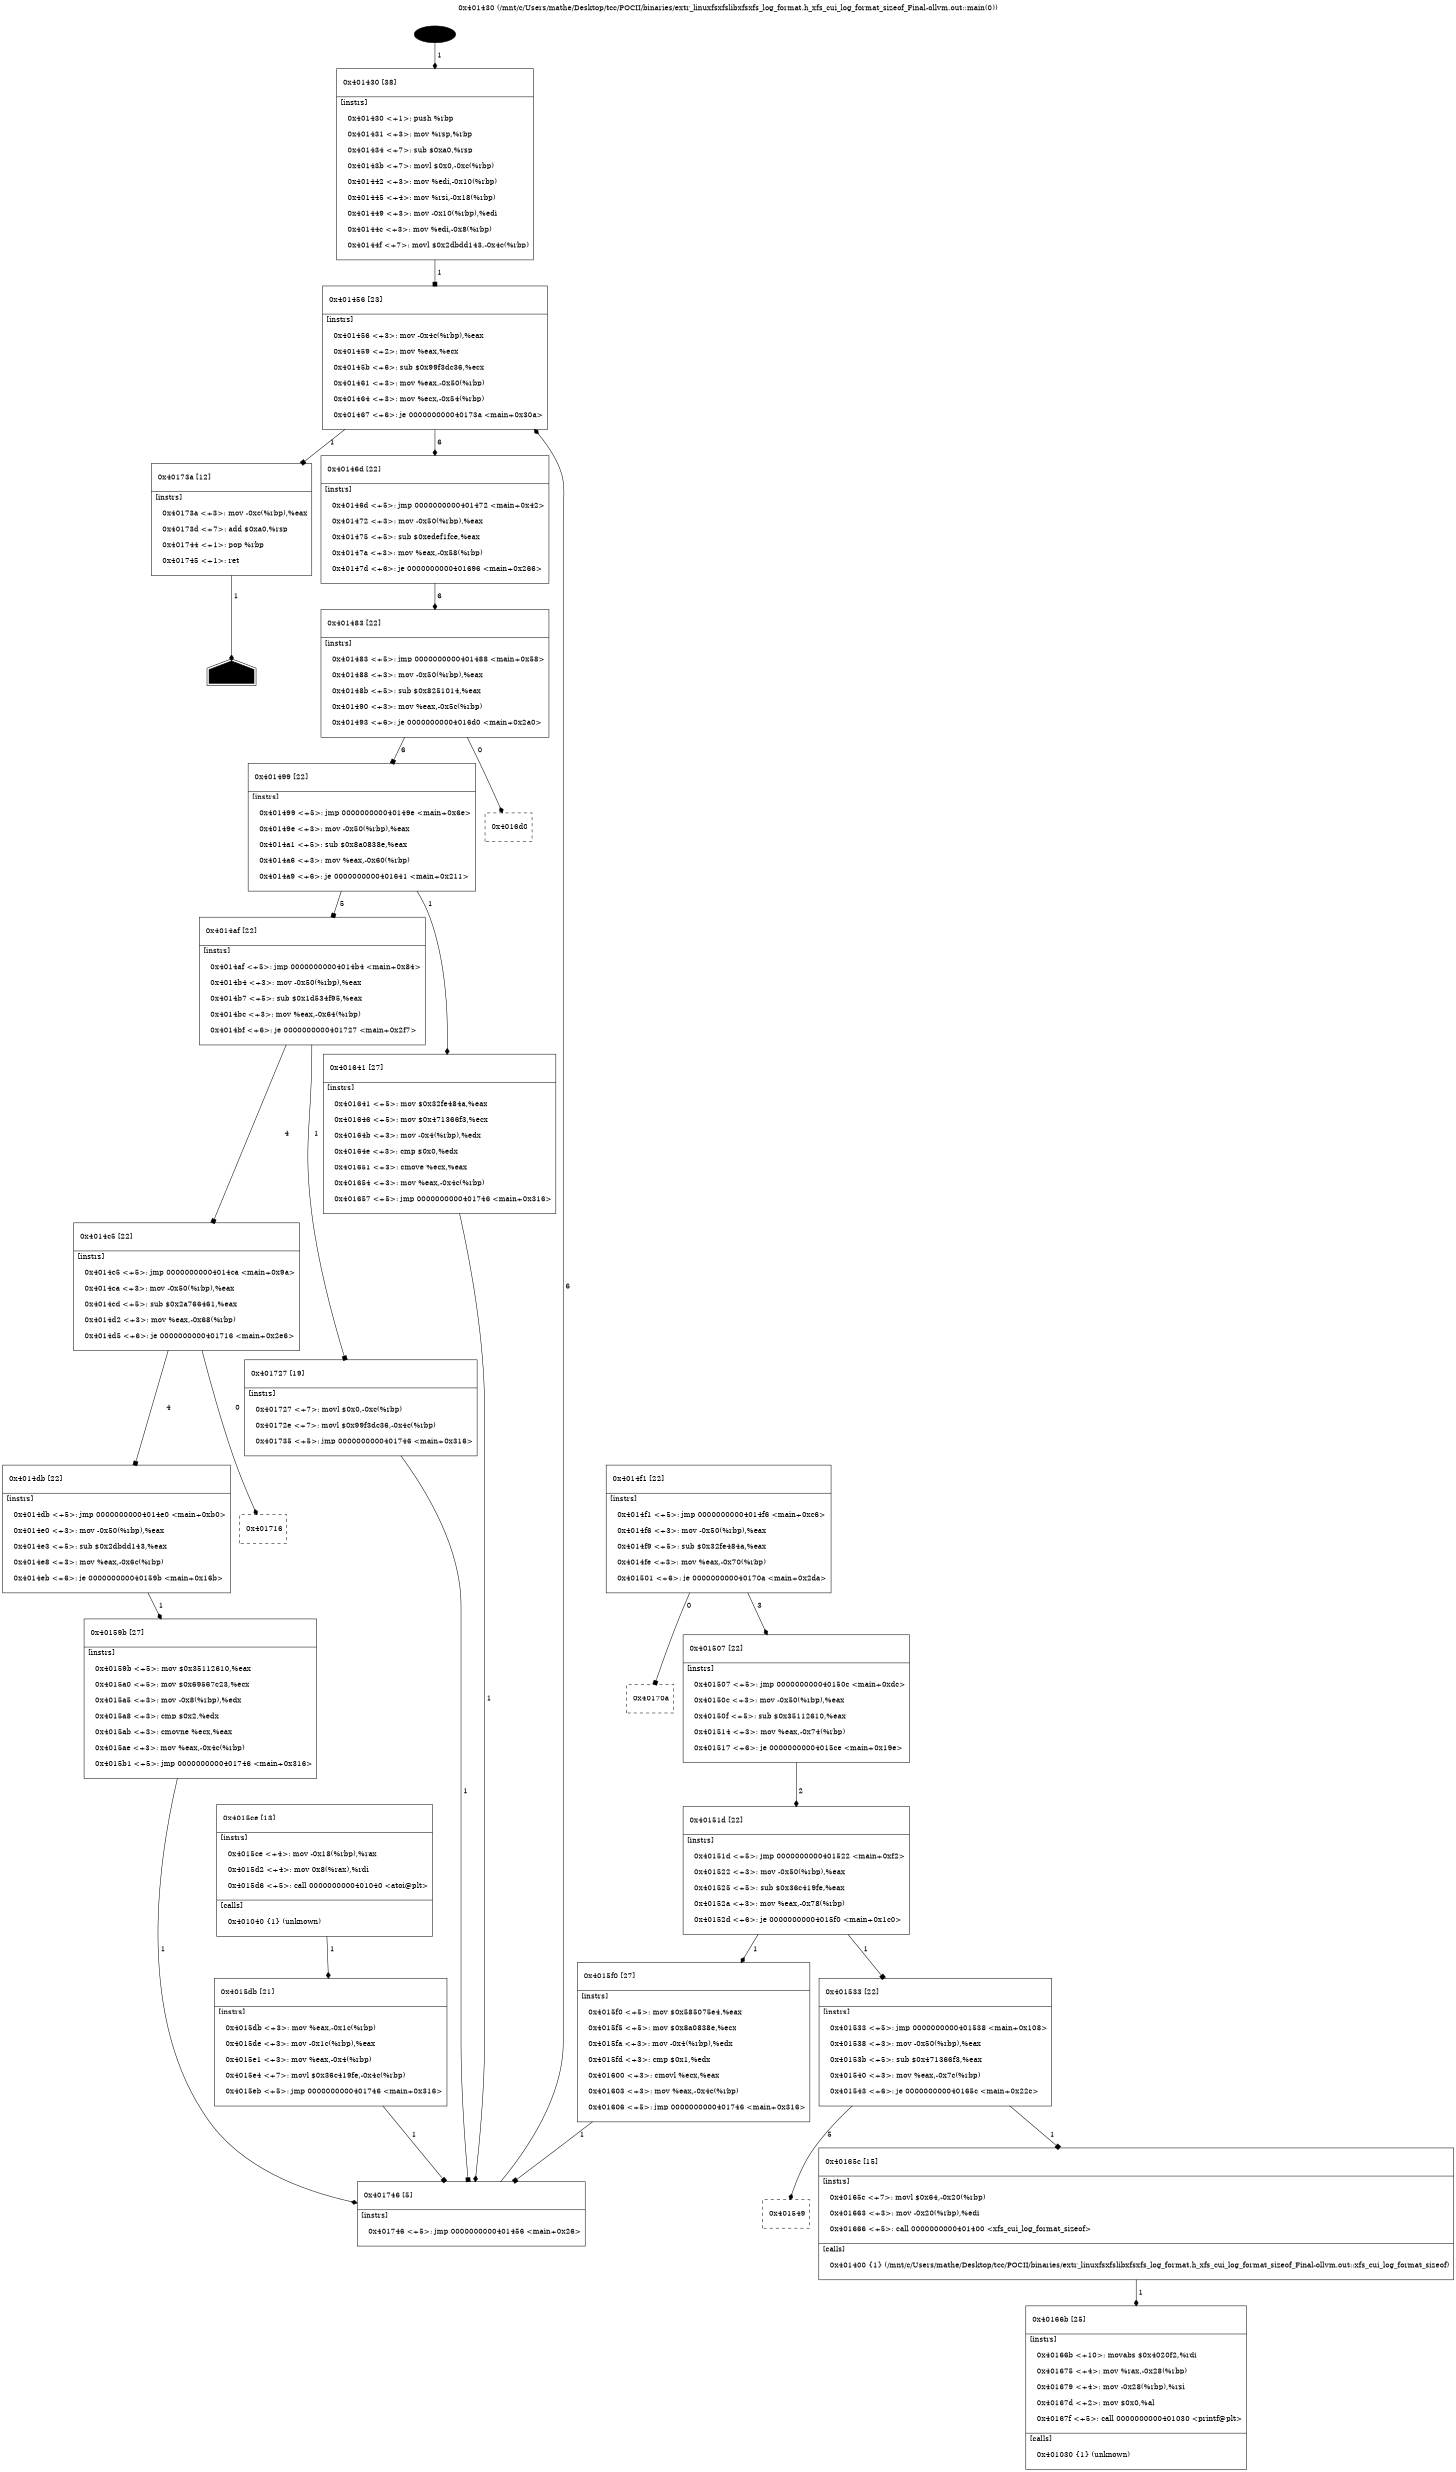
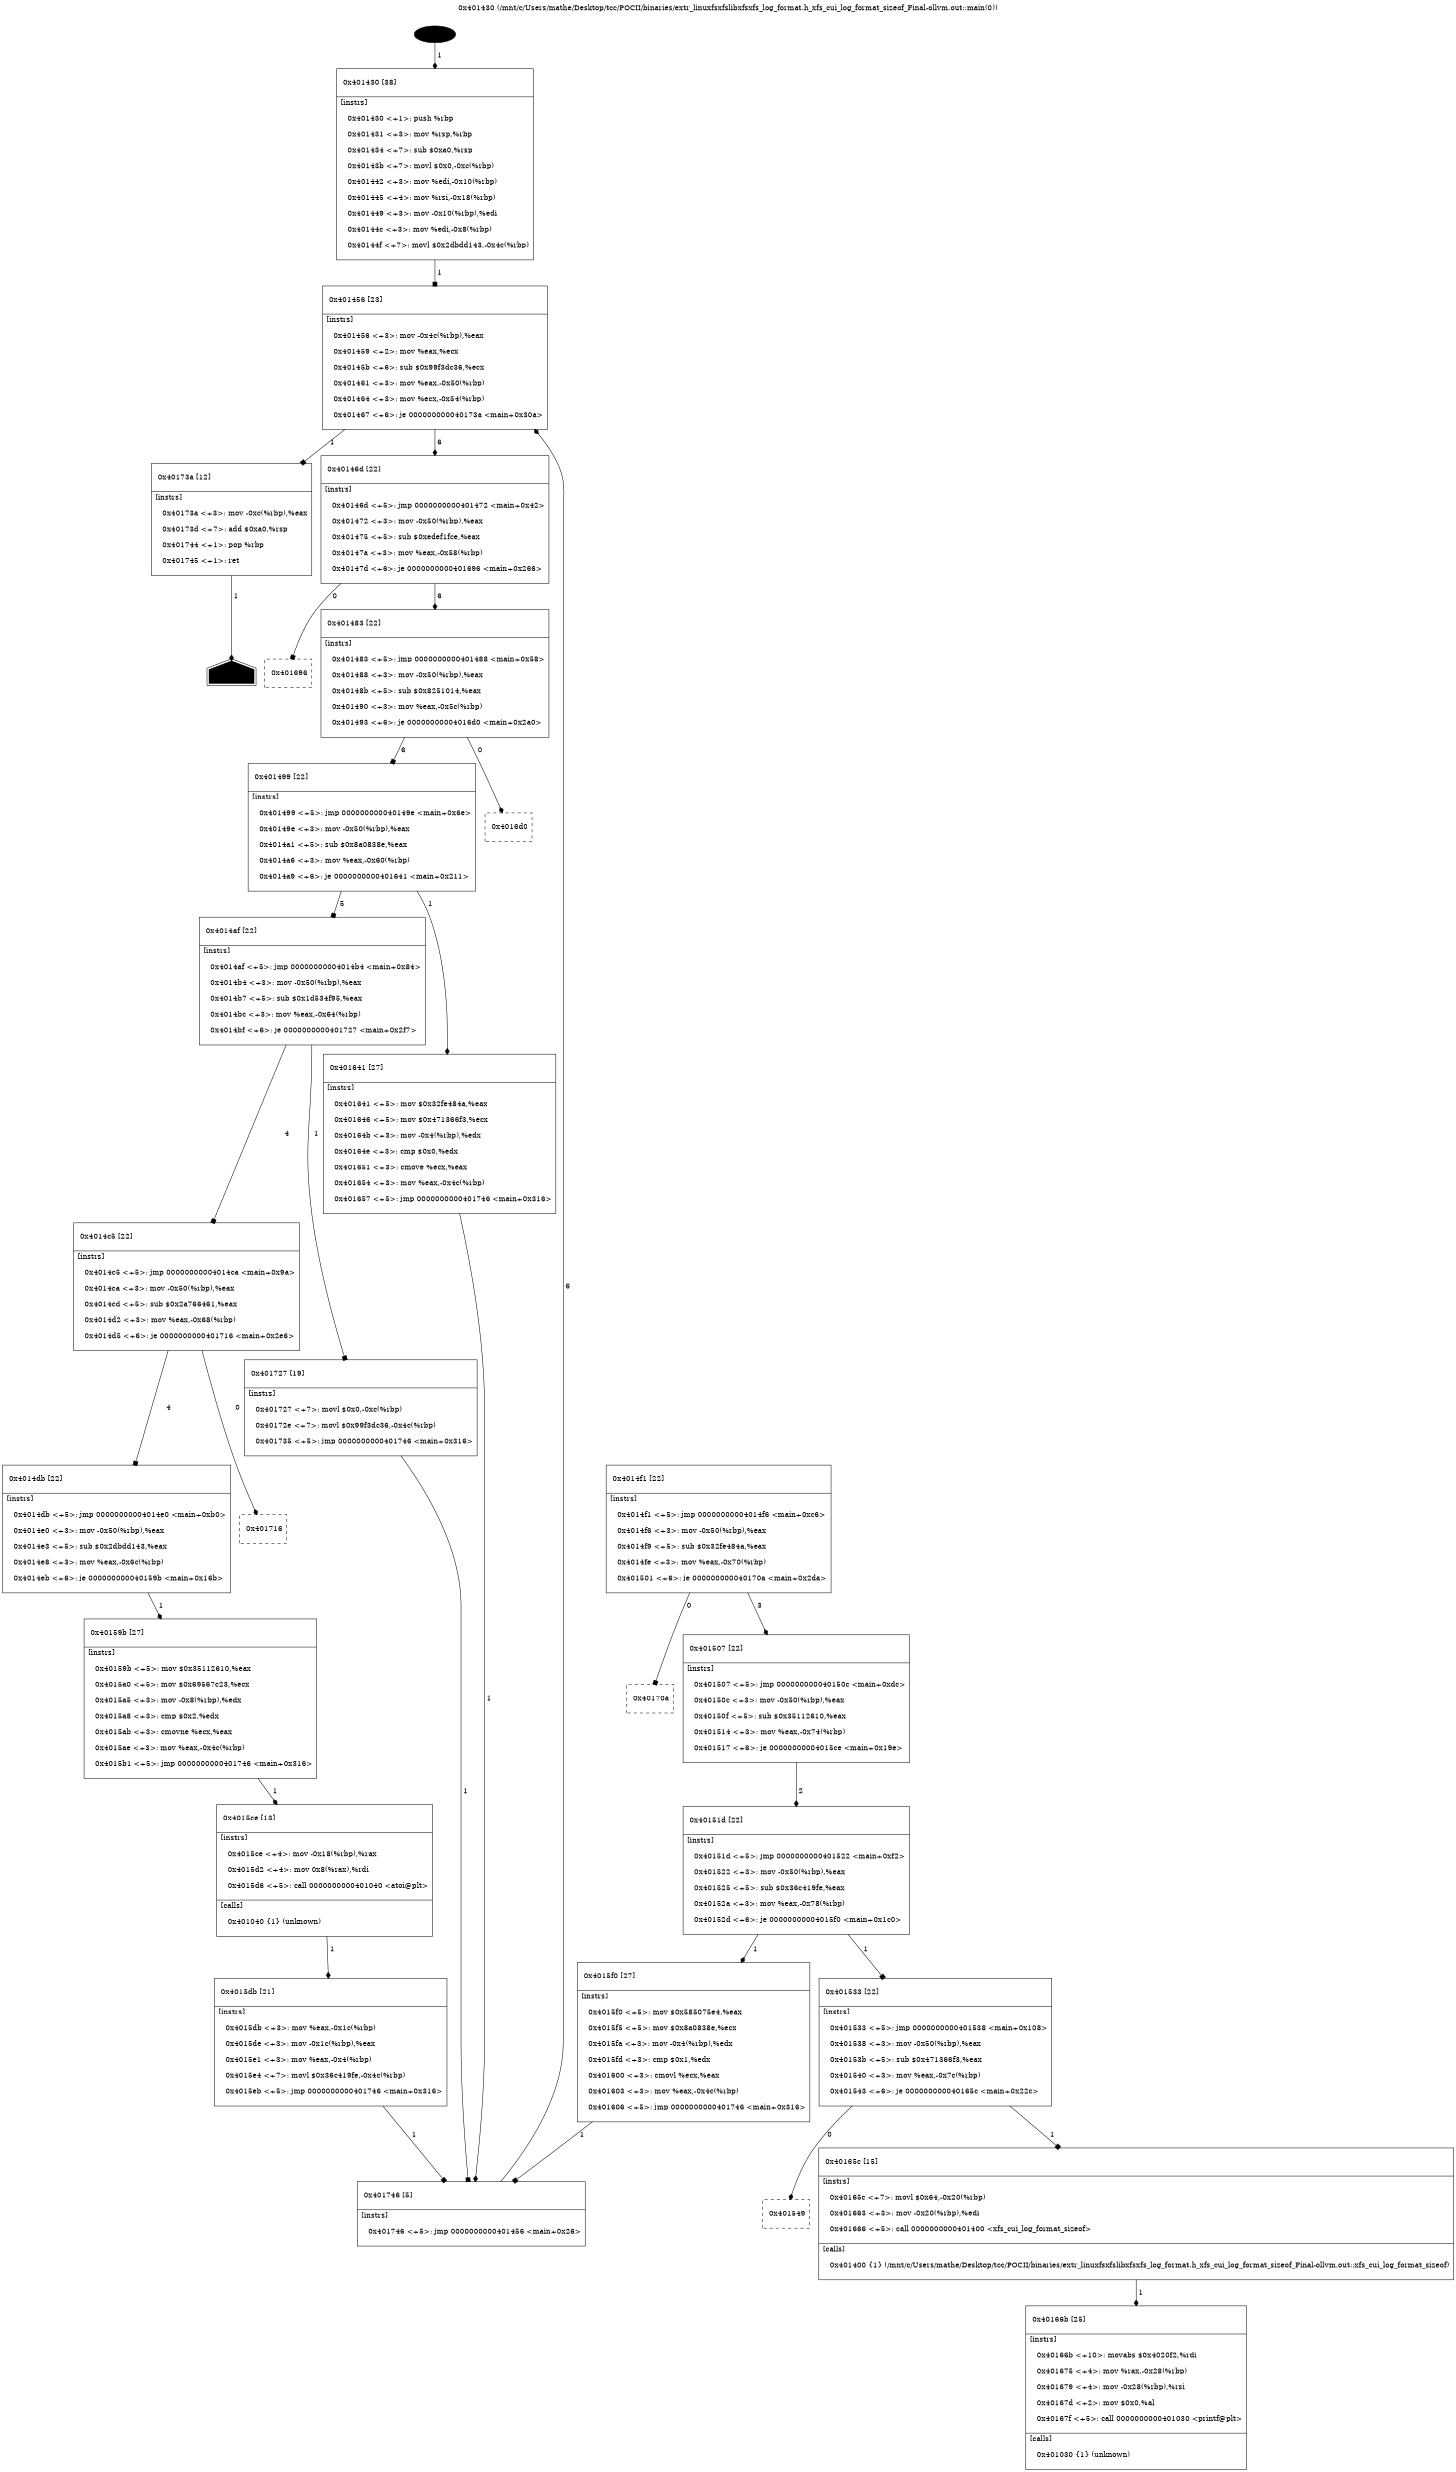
node "0x401696": added
edge "0x40159b [27]" -> "0x401746 [5]": now "0x40159b [27]" -> "0x4015ce [13]"
edge "0x401533 [22]" -> "0x401549": label " 5" -> " 0"
